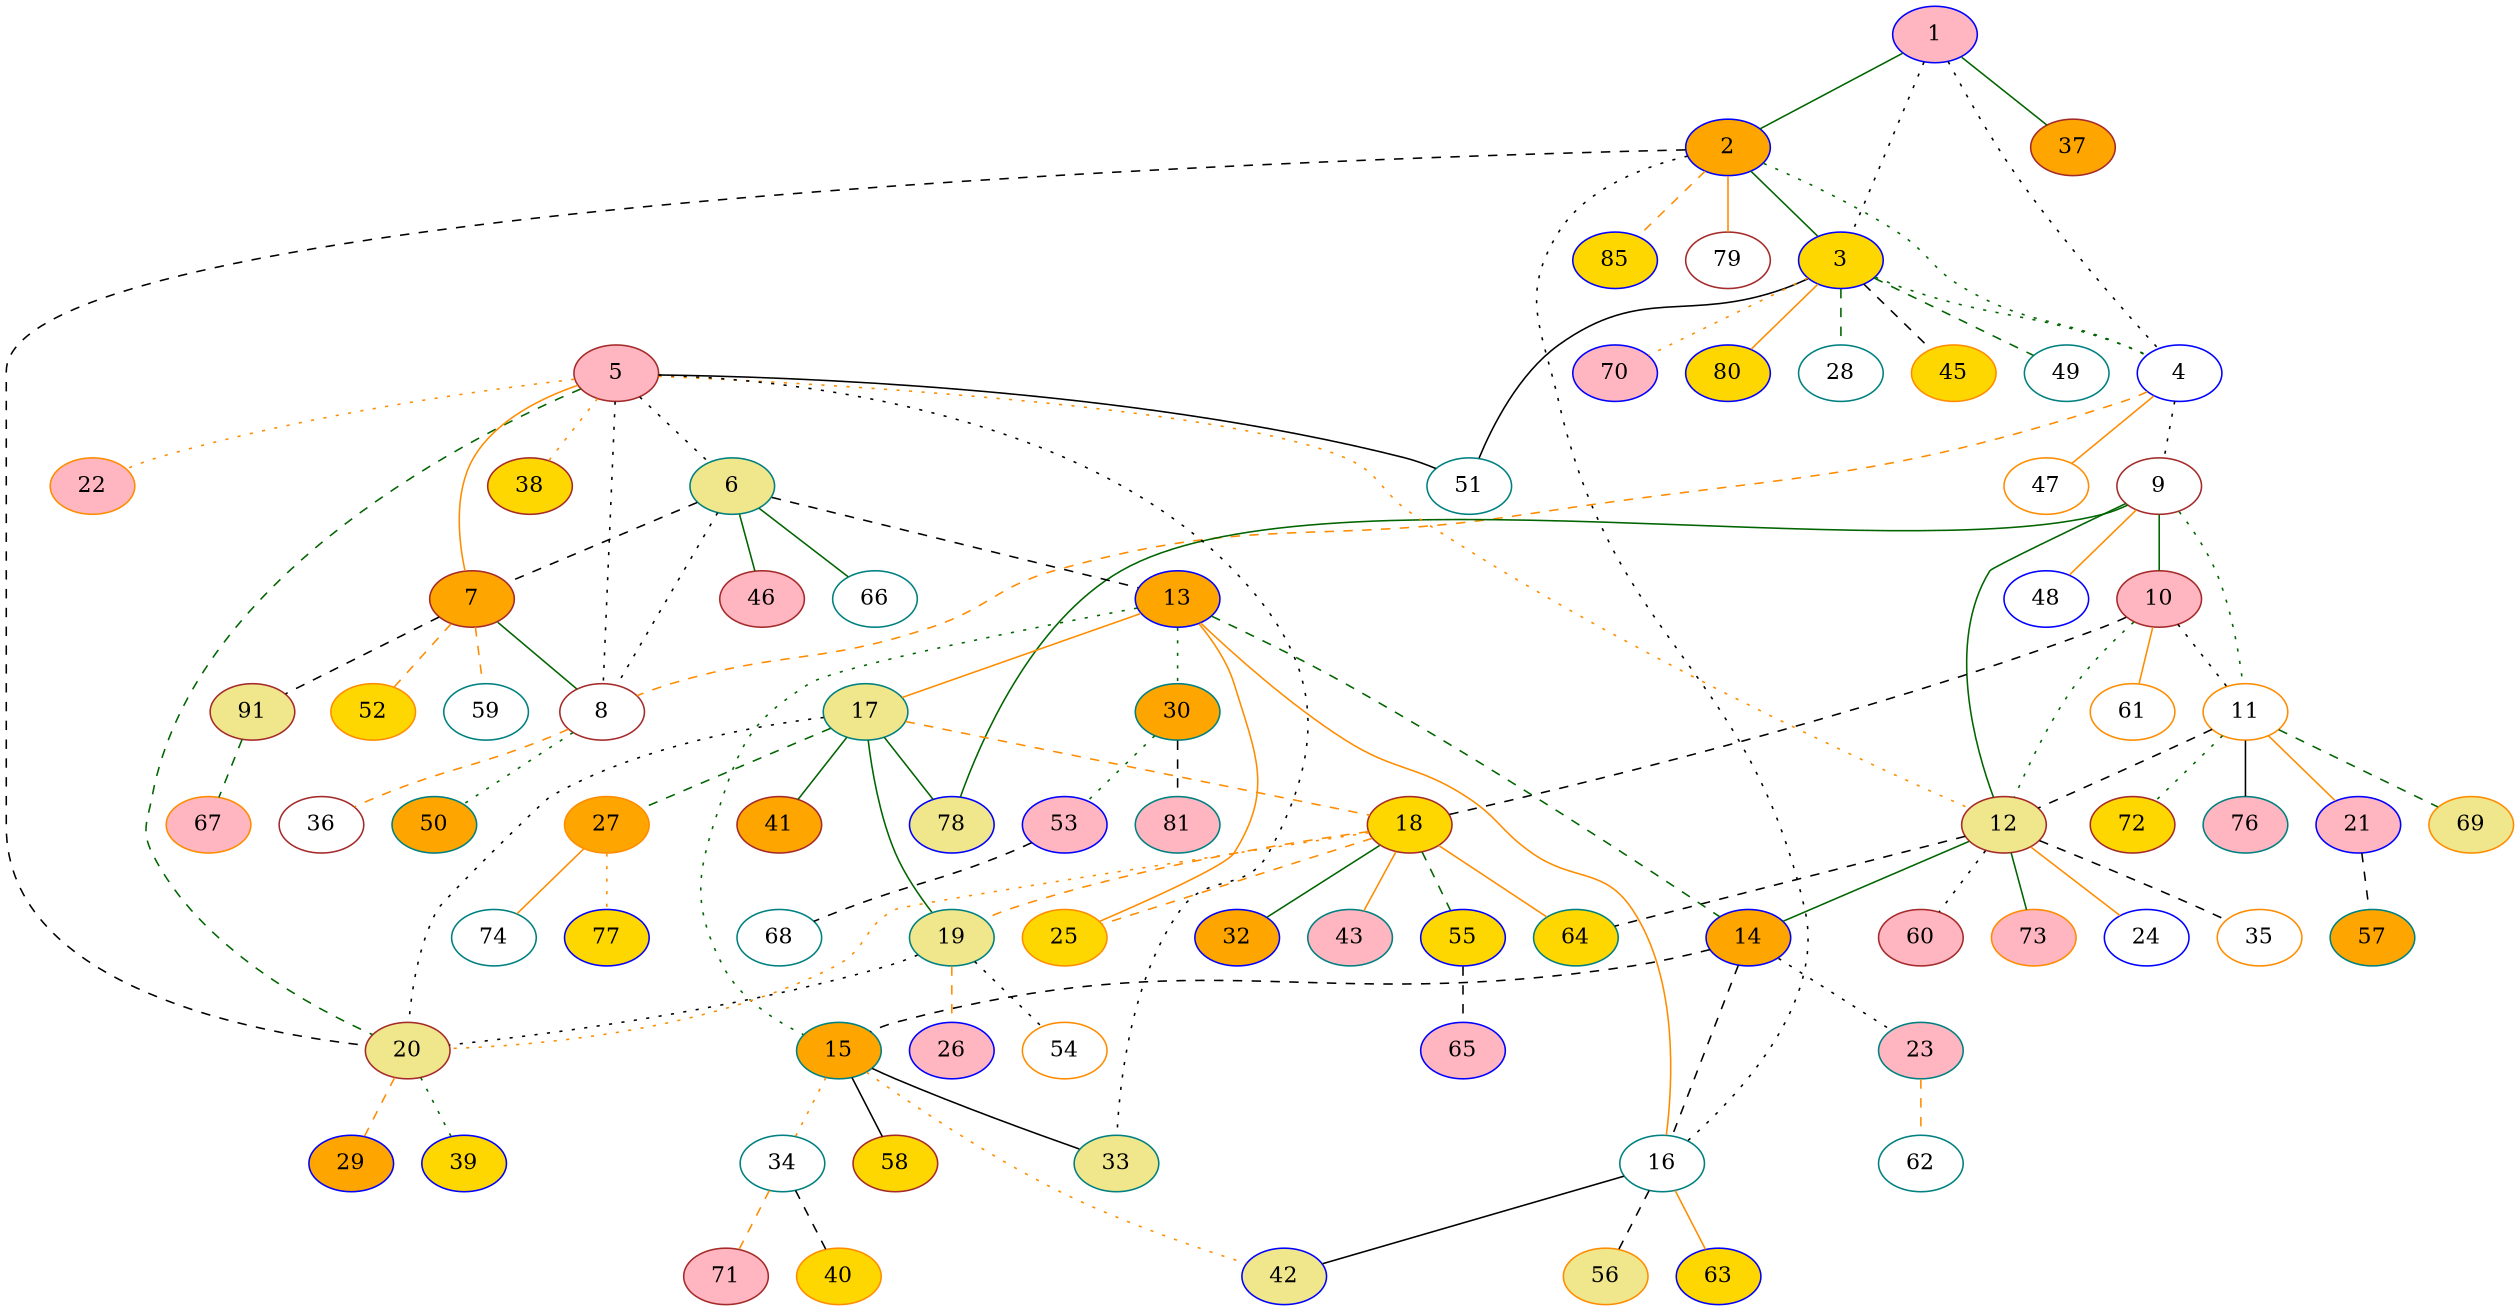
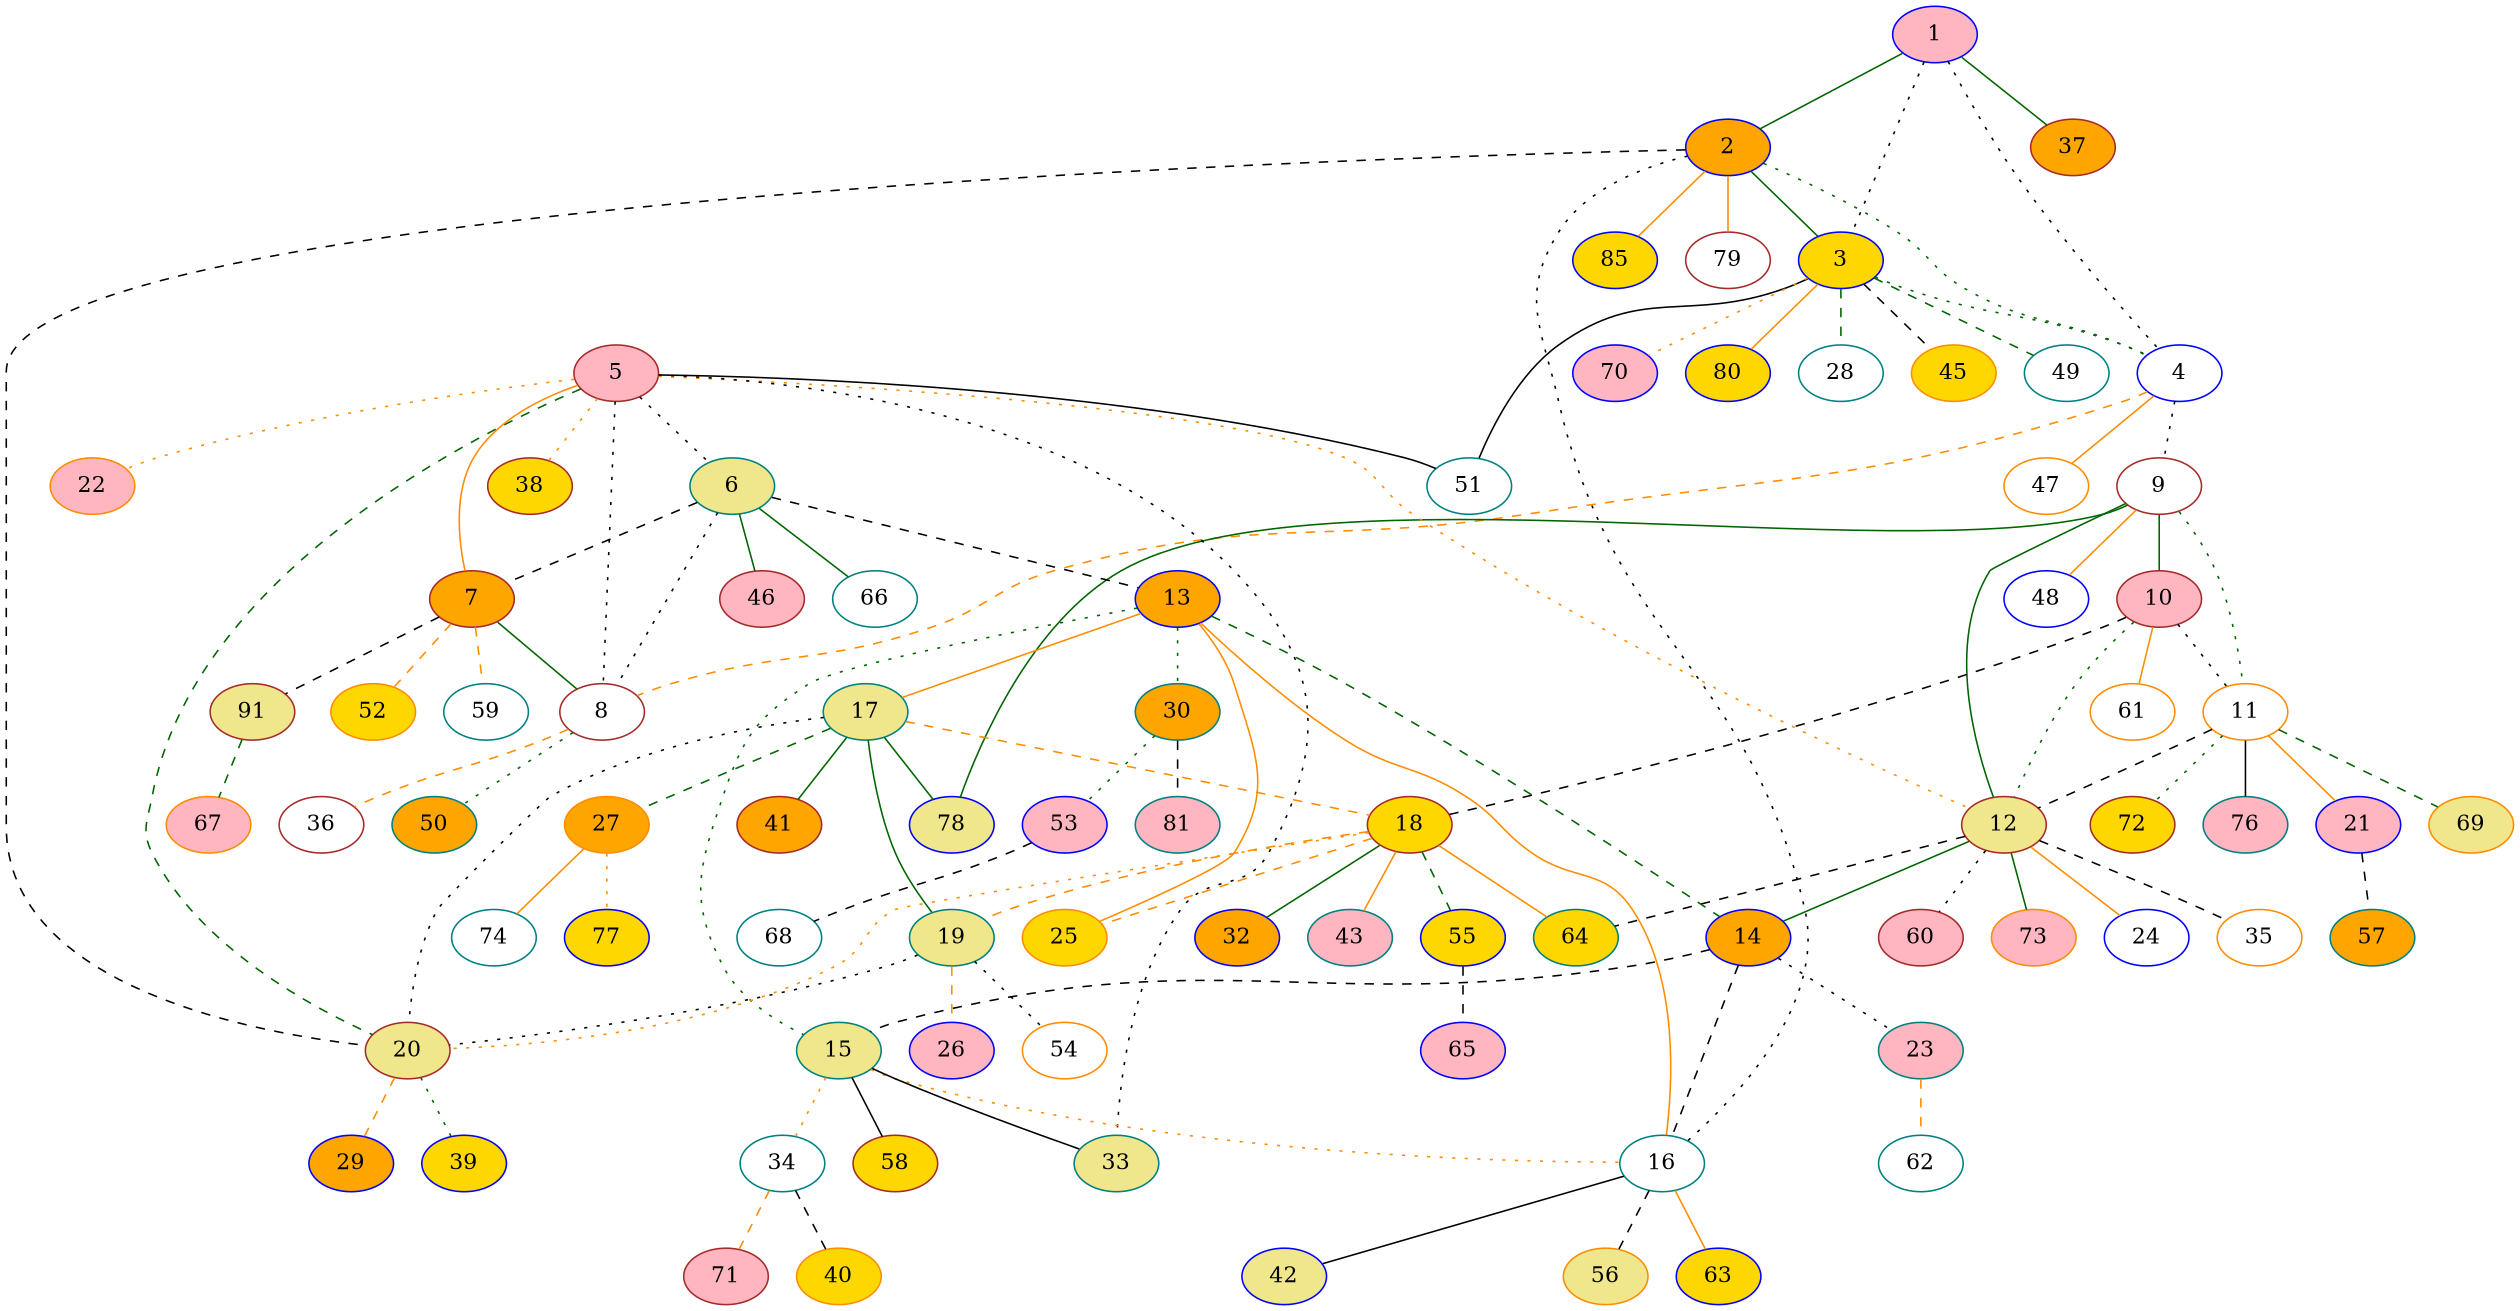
edge "2" -- "85": style dashed -> solid
node "15": fillcolor orange -> khaki
edge "15" -- "42": now "15" -- "16"
